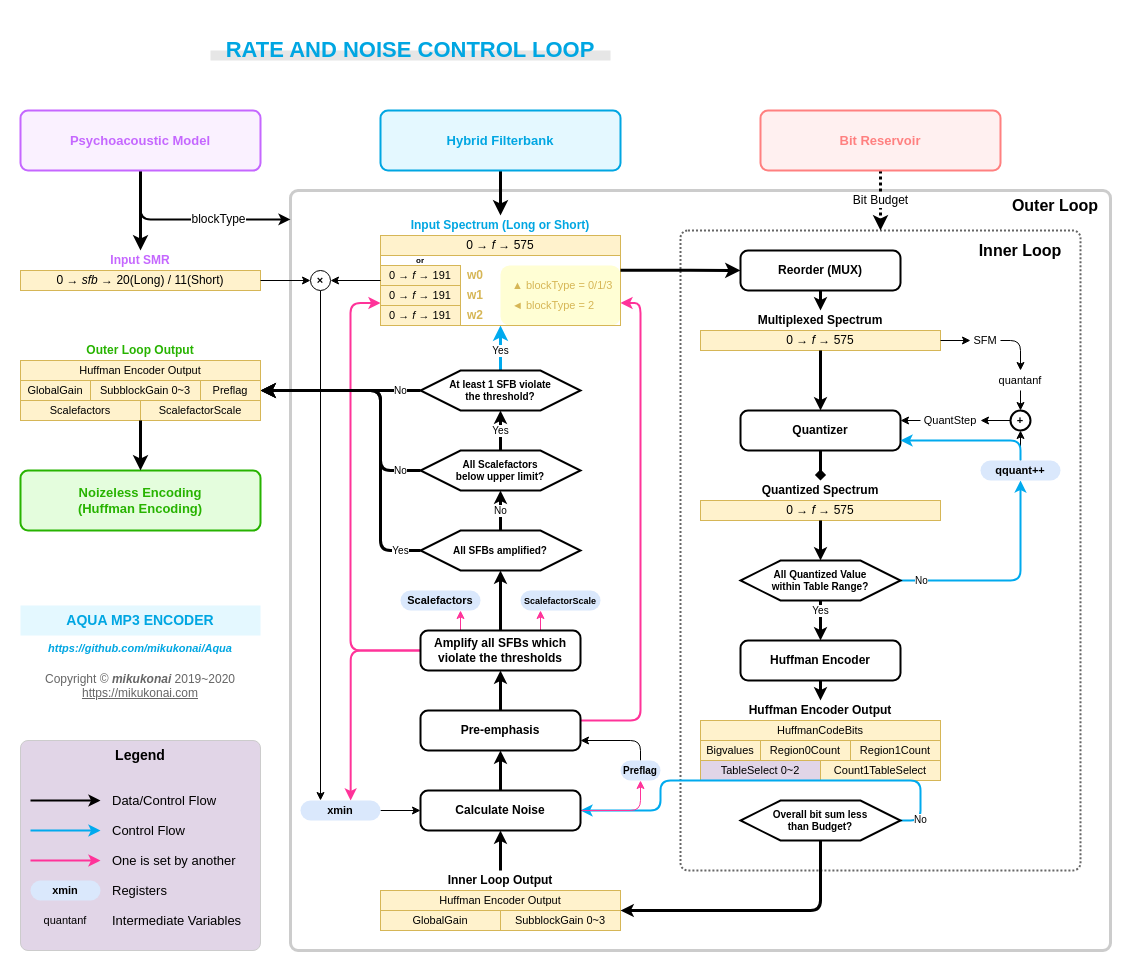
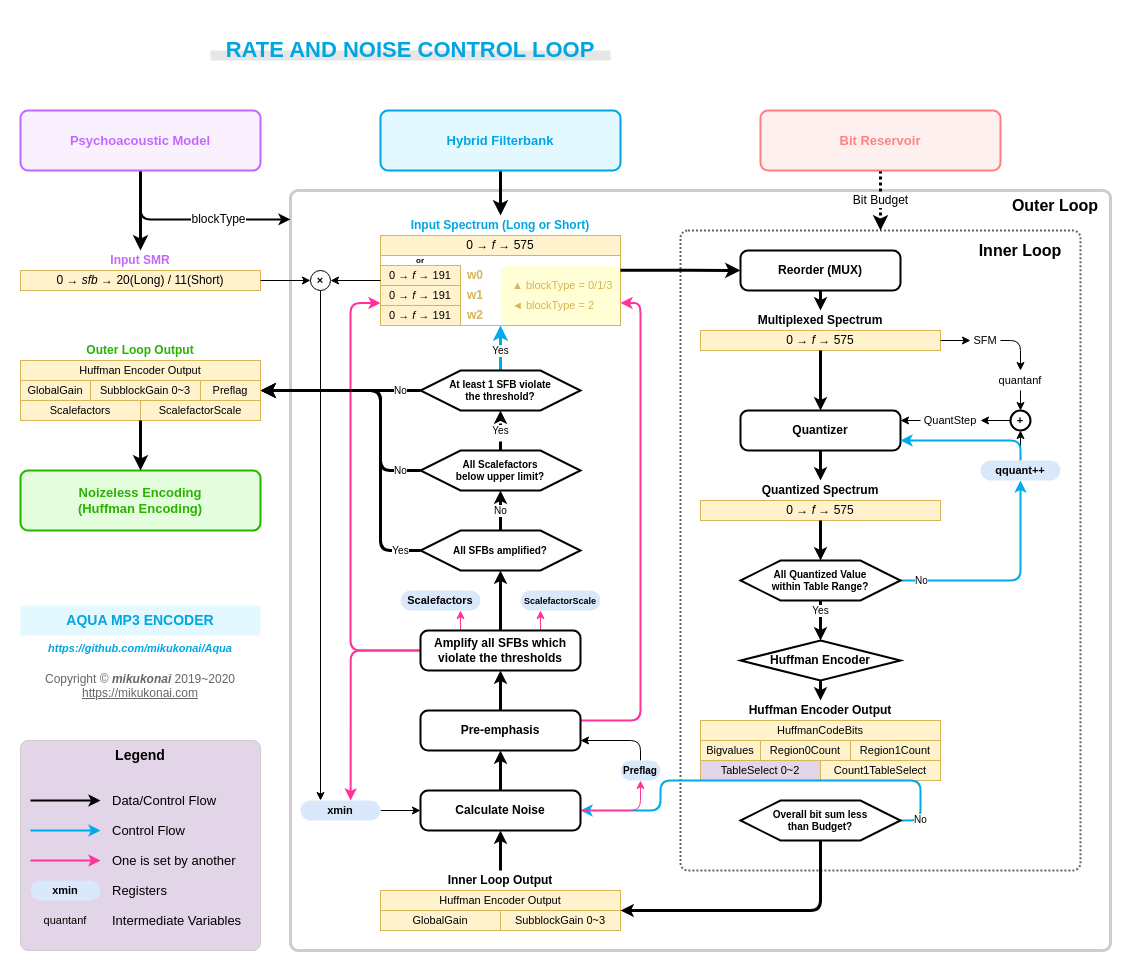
edge "All Scalefactors below upper limit?" -> "At least 1 SFB violate the threshold?": style solid -> dashed
edge "Quantizer" -> "Quantized Spectrum": arrowhead diamond -> classic
node "Huffman Encoder": shape rounded rectangle -> diamond
